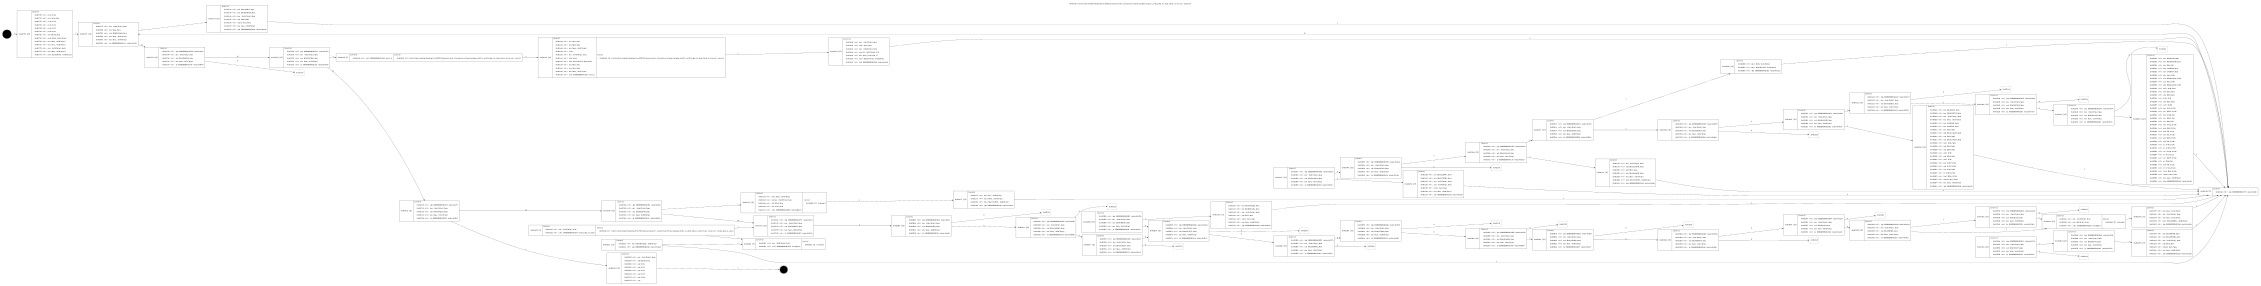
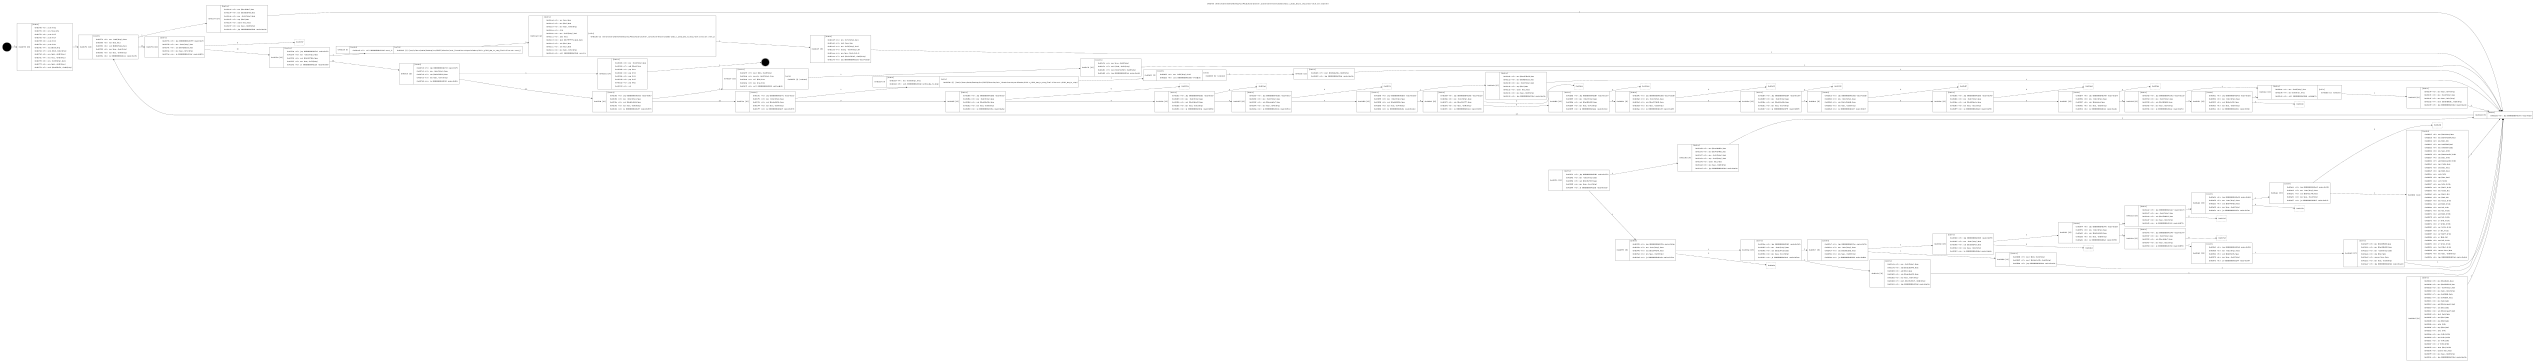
edge "0x4019f9 [25]" -> "0x4020a3 [94]": now "0x4019f9 [25]" -> "0x40194a [25]"
edge "0x401d19 [9]" -> "0x4017ec [25]": reversed
edge "0x401837 [25]" -> "0x401869 [25]": now "0x401837 [25]" -> "0x401850 [25]"
edge "0x401d2b [12]" -> "0x401d22 [9]": reversed
